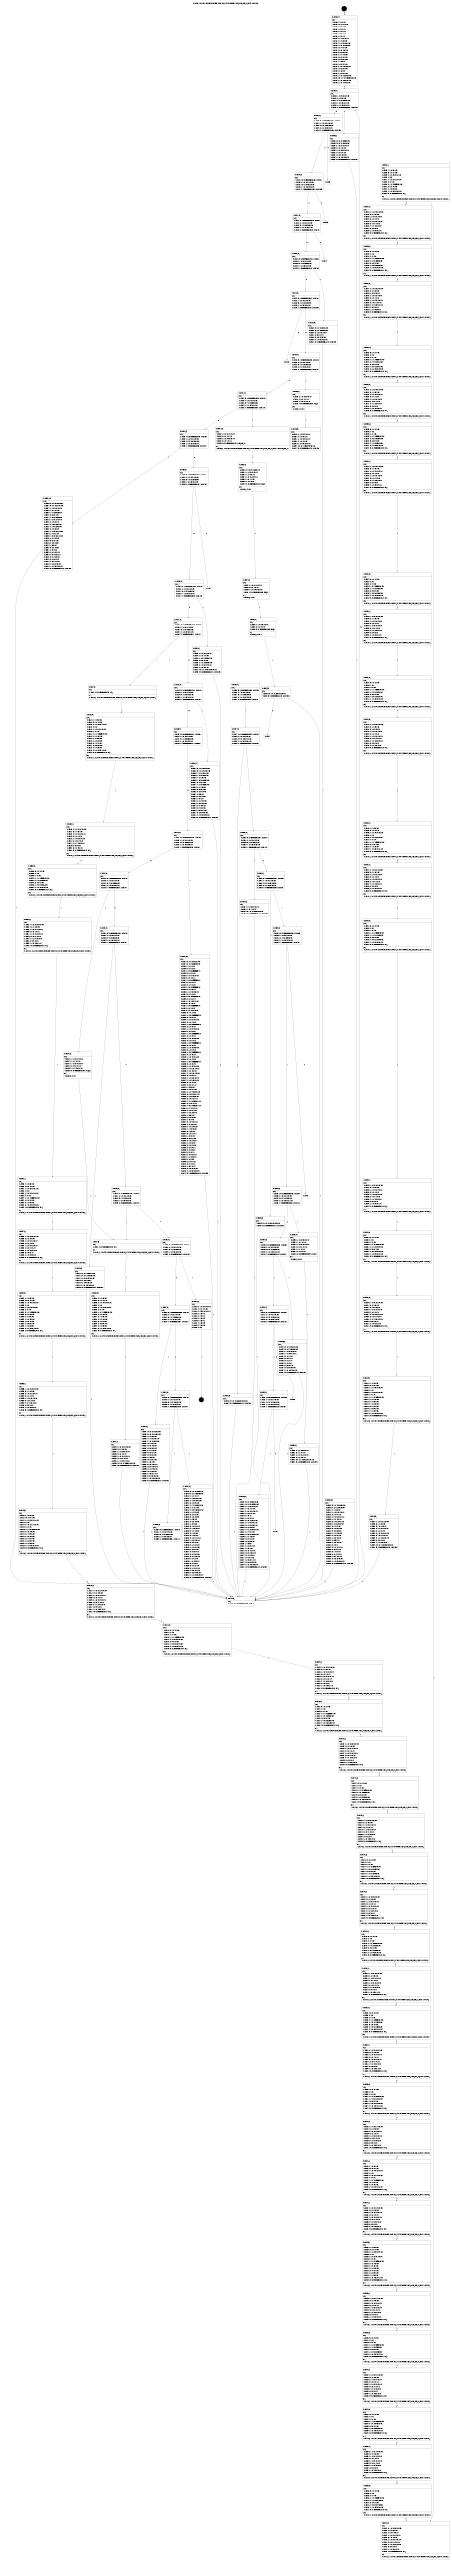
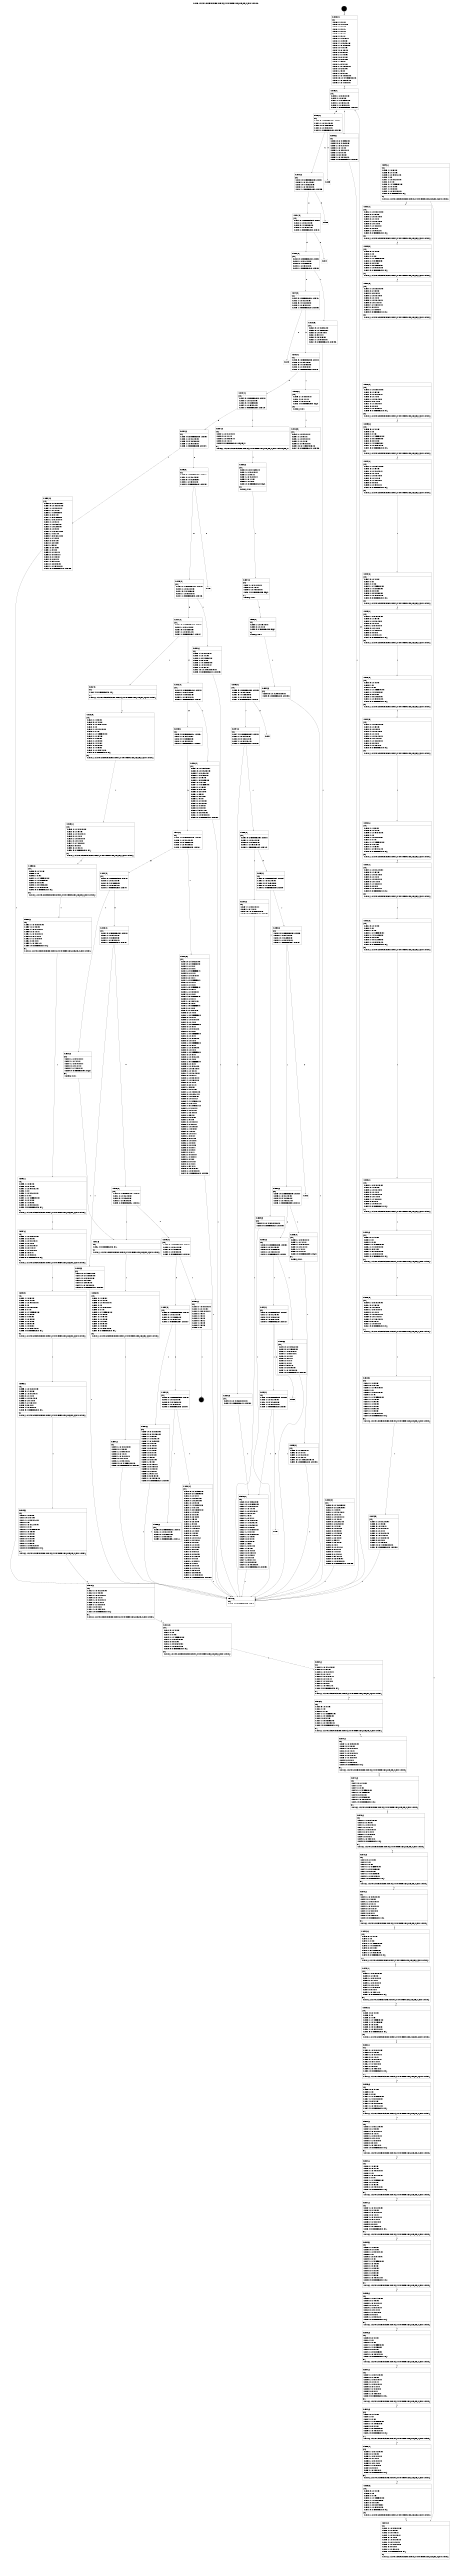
node "0x403b03 [40]": removed
edge "0x403fd5 [15]" -> "0x4031bd": now "0x402e5b [28]" -> "0x4031bd"
edge "0x403f78 [15]" -> "0x404128 [5]": now "0x403f78 [15]" -> "0x40340f [122]"
